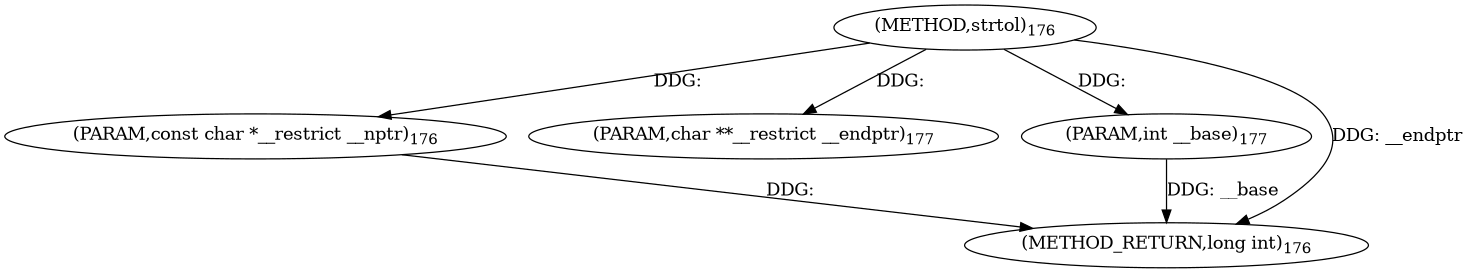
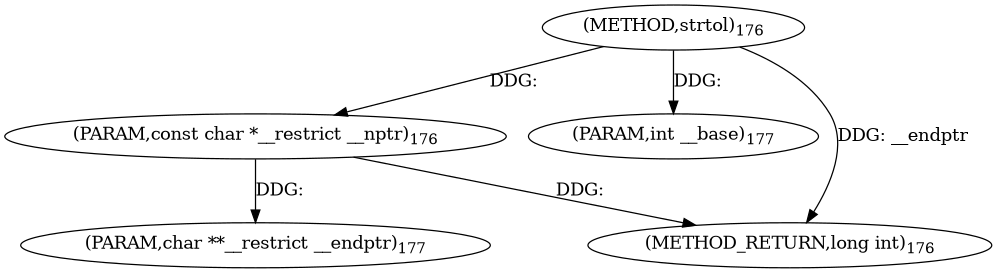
edge "(METHOD,strtol)" -> "(PARAM,char **__restrict __endptr)": now "(PARAM,const char *__restrict __nptr)" -> "(PARAM,char **__restrict __endptr)"
edge "(PARAM,int __base)" -> "(METHOD_RETURN,long int)": removed, label "DDG: __base"
